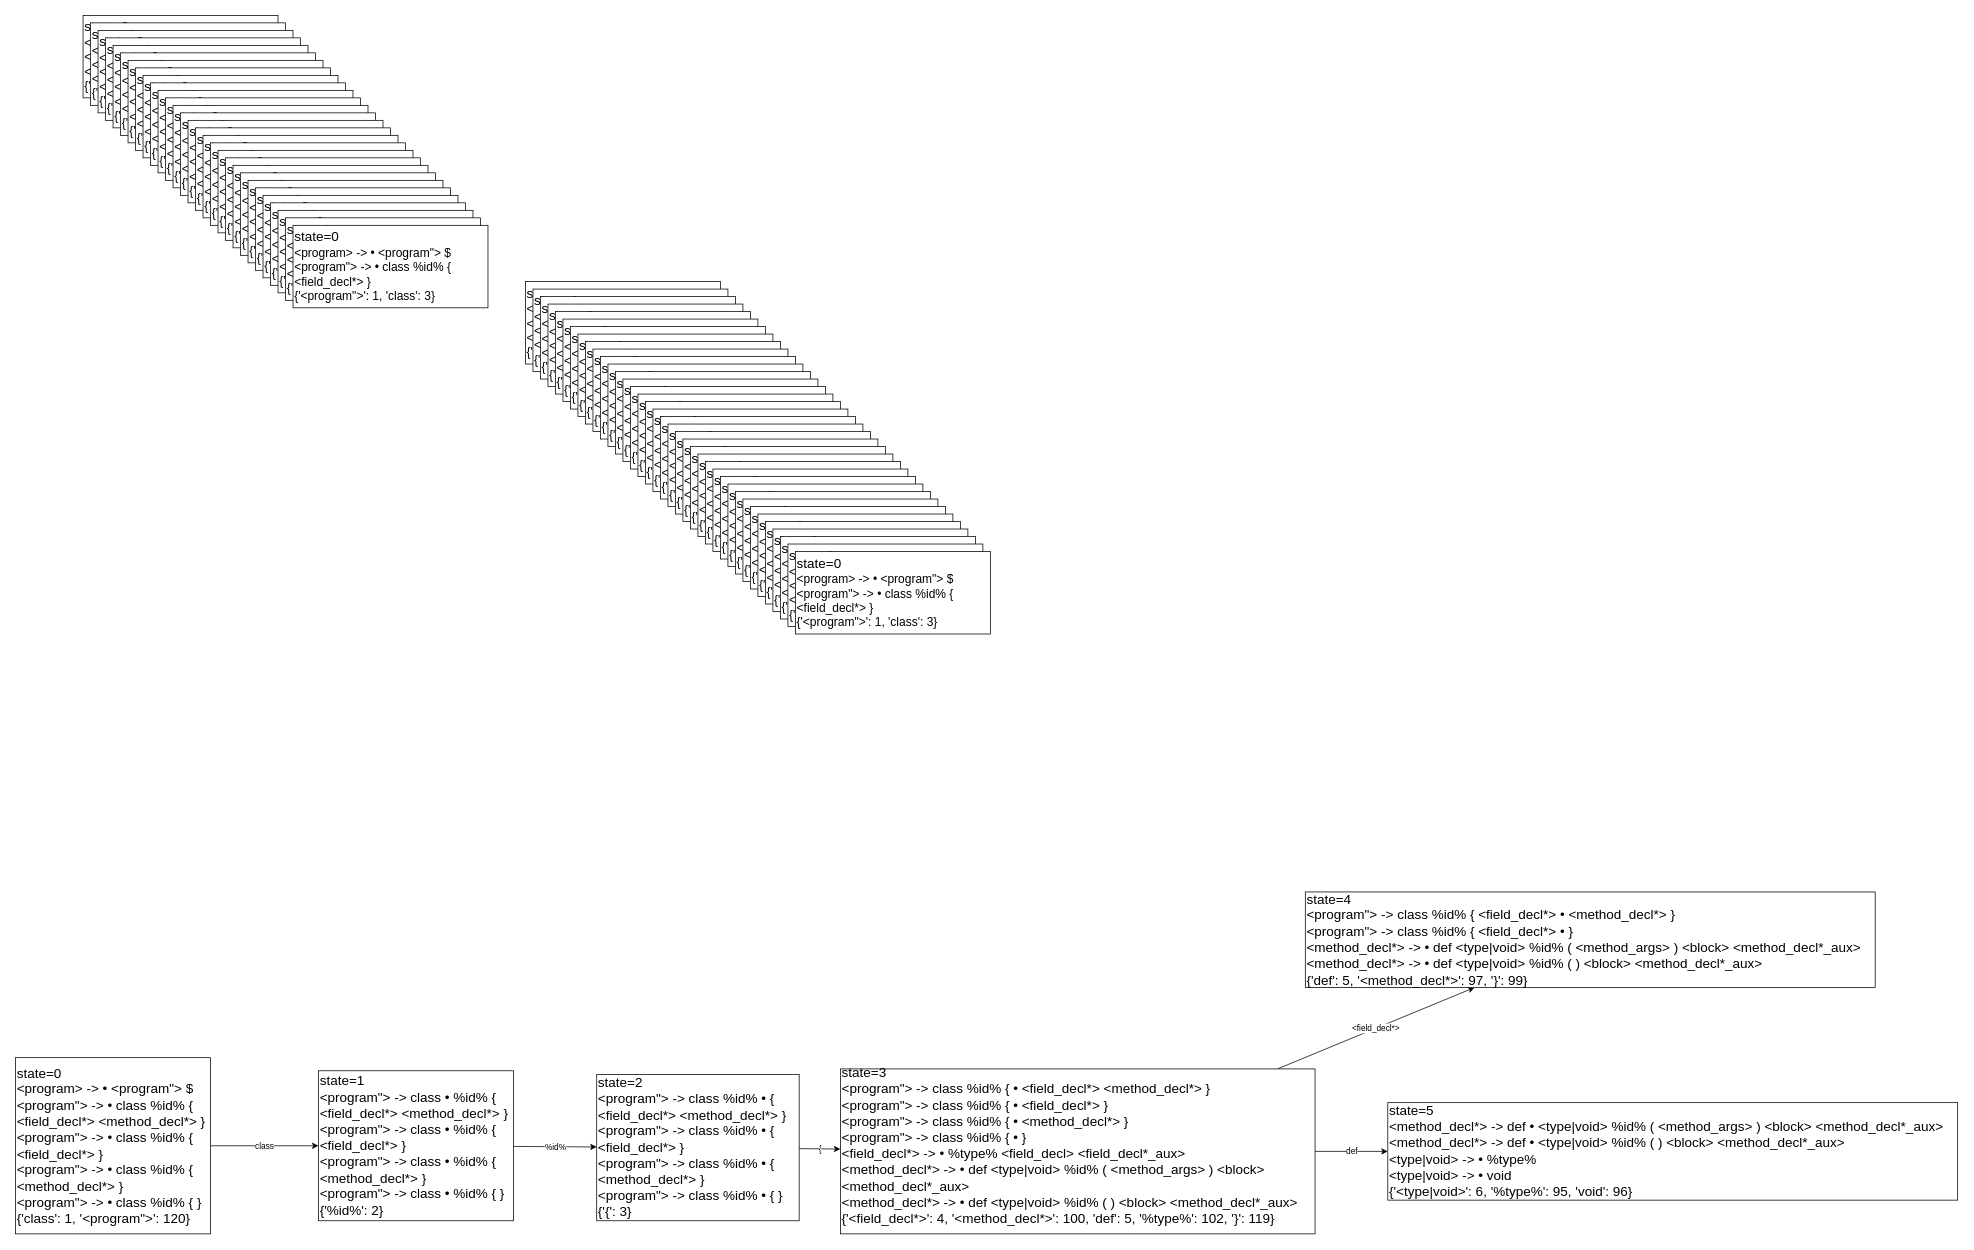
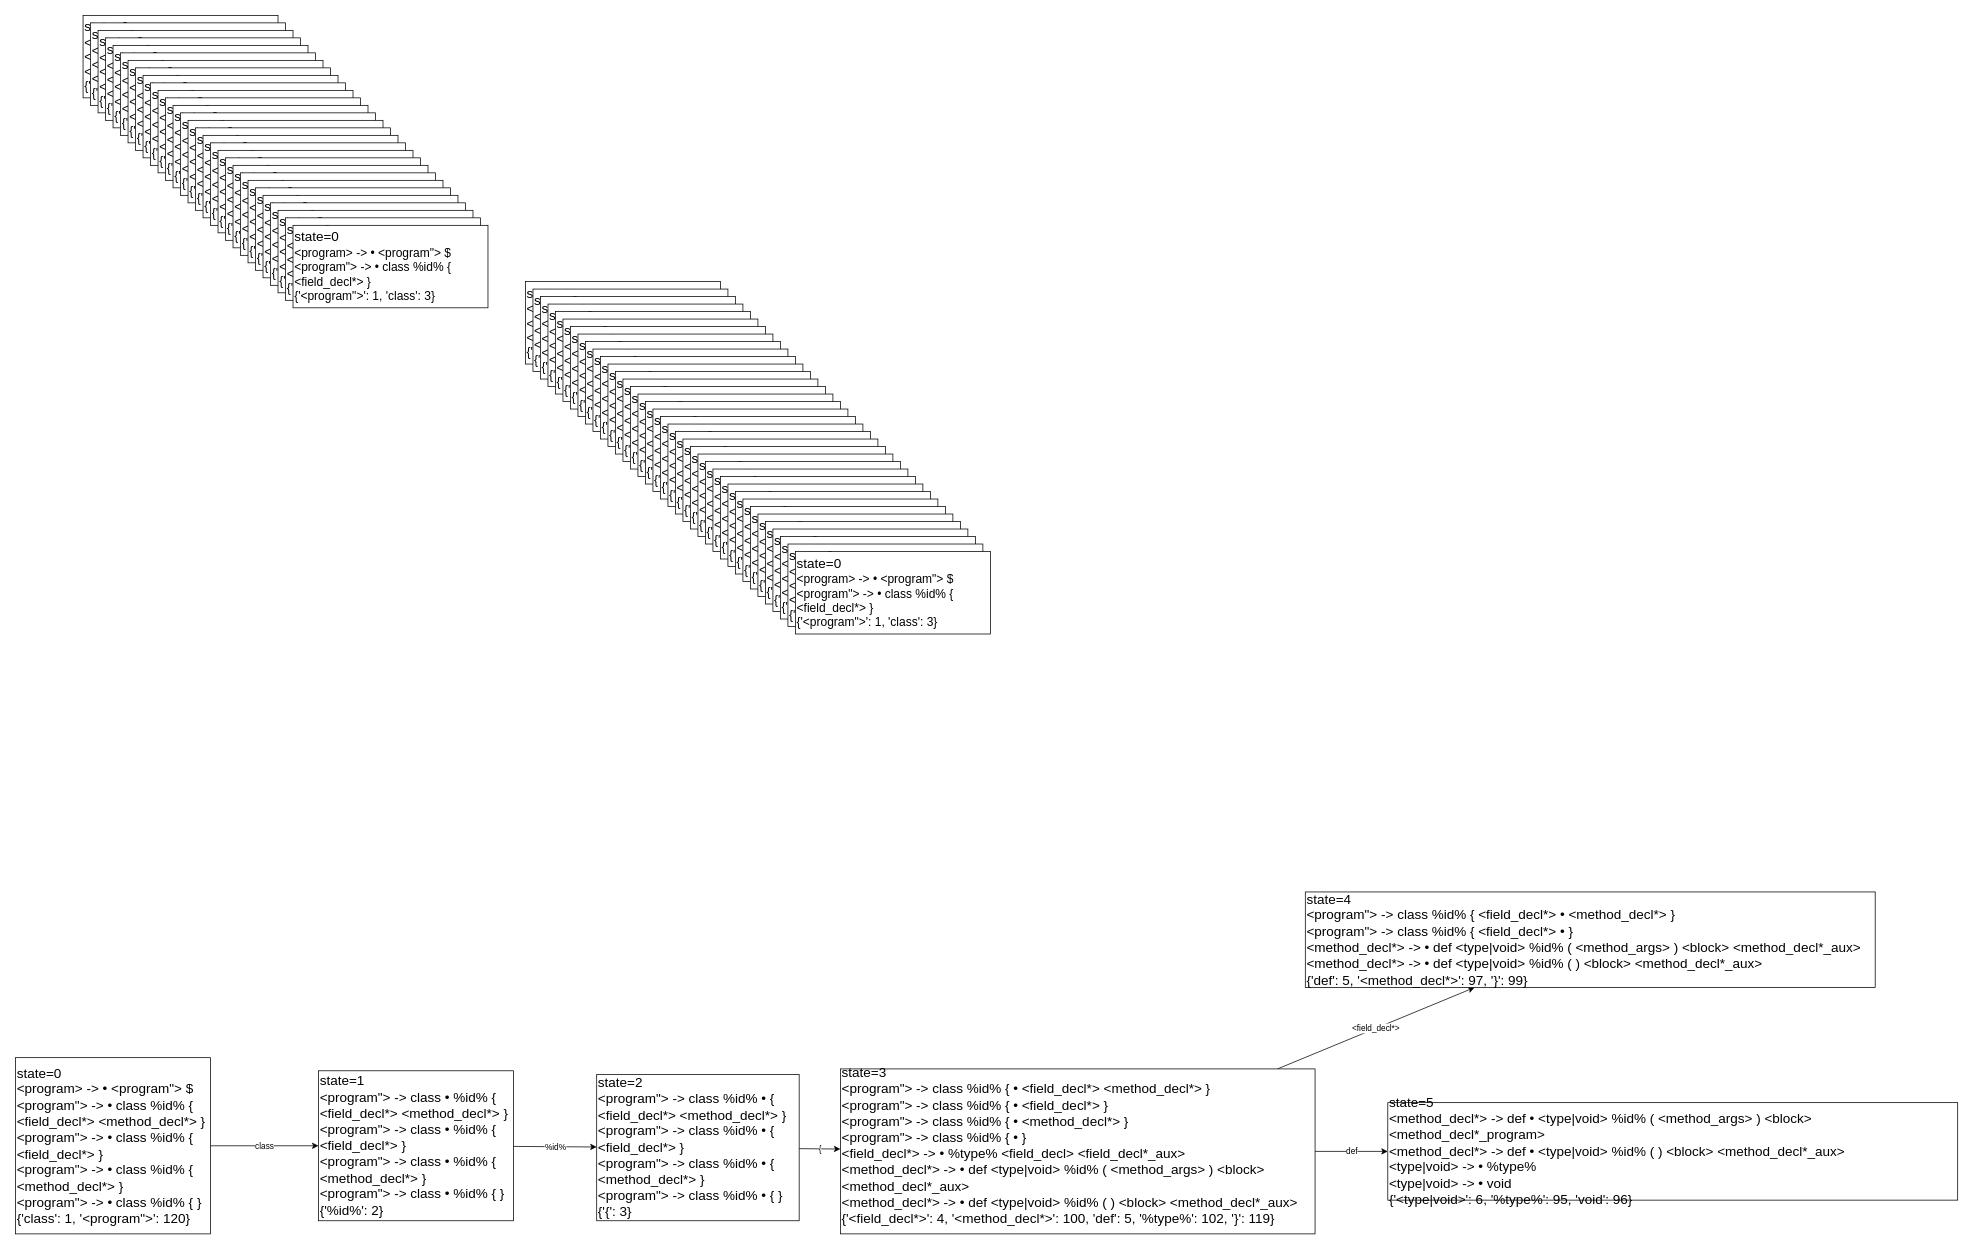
node "state=5 <method_decl*> -> def • <type|void> %id% ( <method_args> ) <block> <method_decl*_aux> <method_decl*> -> def • <type|void> %id% ( ) <block> <method_decl*_aux> <type|void> -> • %type% <type|void> -> • void {'<type|void>': 6, '%type%': 95, 'void': 96}": label "state=5 <method_decl*> -> def • <type|void> %id% ( <method_args> ) <block> <method_decl*_aux> <method_decl*> -> def • <type|void> %id% ( ) <block> <method_decl*_aux> <type|void> -> • %type% <type|void> -> • void {'<type|void>': 6, '%type%': 95, 'void': 96}" -> "state=5 <method_decl*> -> def • <type|void> %id% ( <method_args> ) <block> <method_decl*_program> <method_decl*> -> def • <type|void> %id% ( ) <block> <method_decl*_aux> <type|void> -> • %type% <type|void> -> • void {'<type|void>': 6, '%type%': 95, 'void': 96}"
